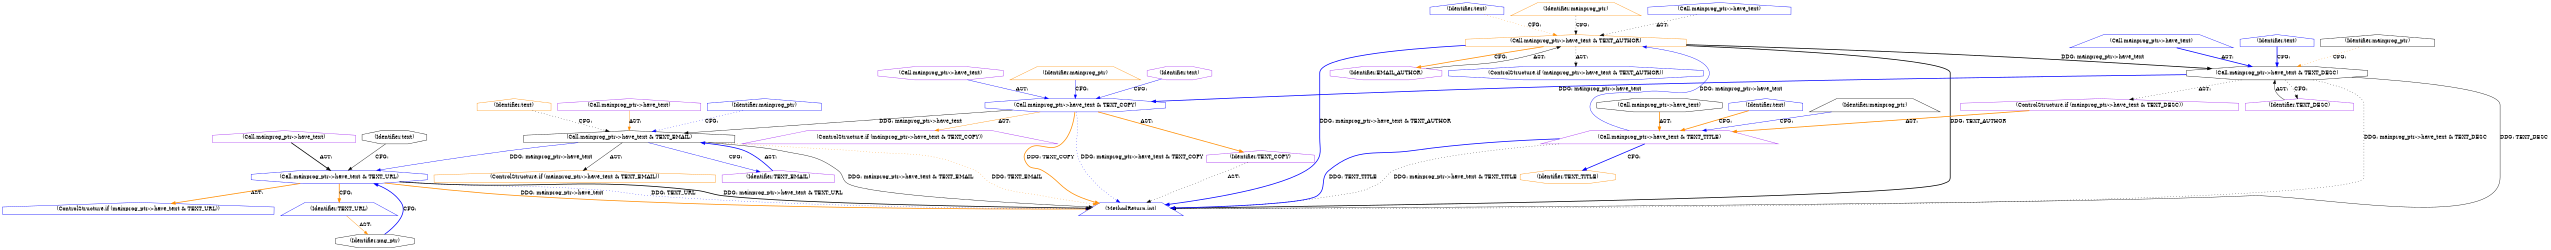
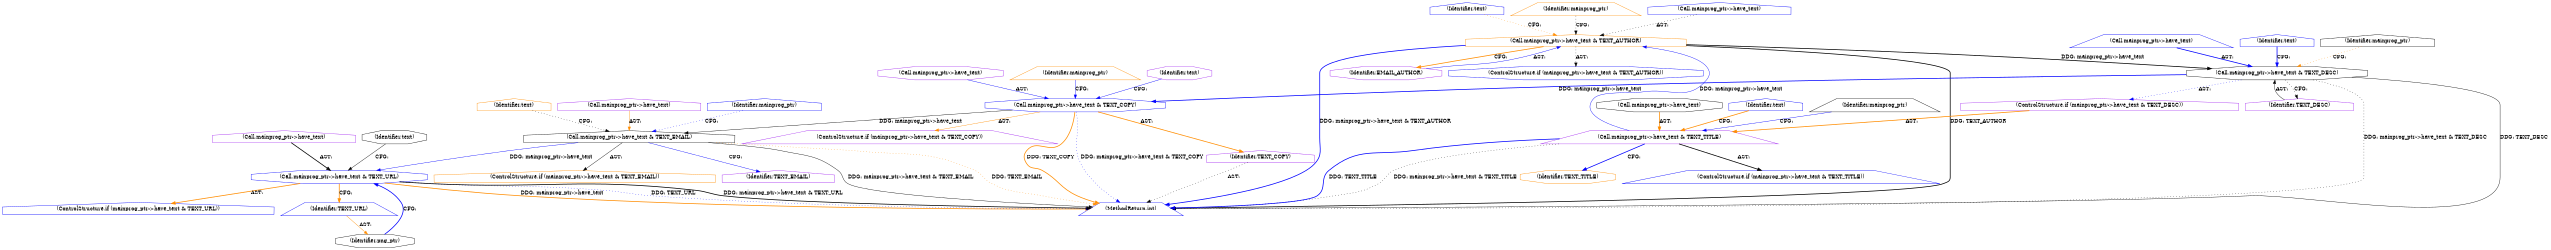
edge "(Identifier,EMAIL_AUTHOR)" -> "(Call,mainprog_ptr->have_text & TEXT_AUTHOR)": color black -> blue
edge "(Call,mainprog_ptr->have_text & TEXT_DESC)" -> "(ControlStructure,if (mainprog_ptr->have_text & TEXT_DESC))": color black -> blue
edge "(Identifier,TEXT_EMAIL)" -> "(Call,mainprog_ptr->have_text & TEXT_EMAIL)": removed, label "AST:"
node "(ControlStructure,if (mainprog_ptr->have_text & TEXT_TITLE))": added
